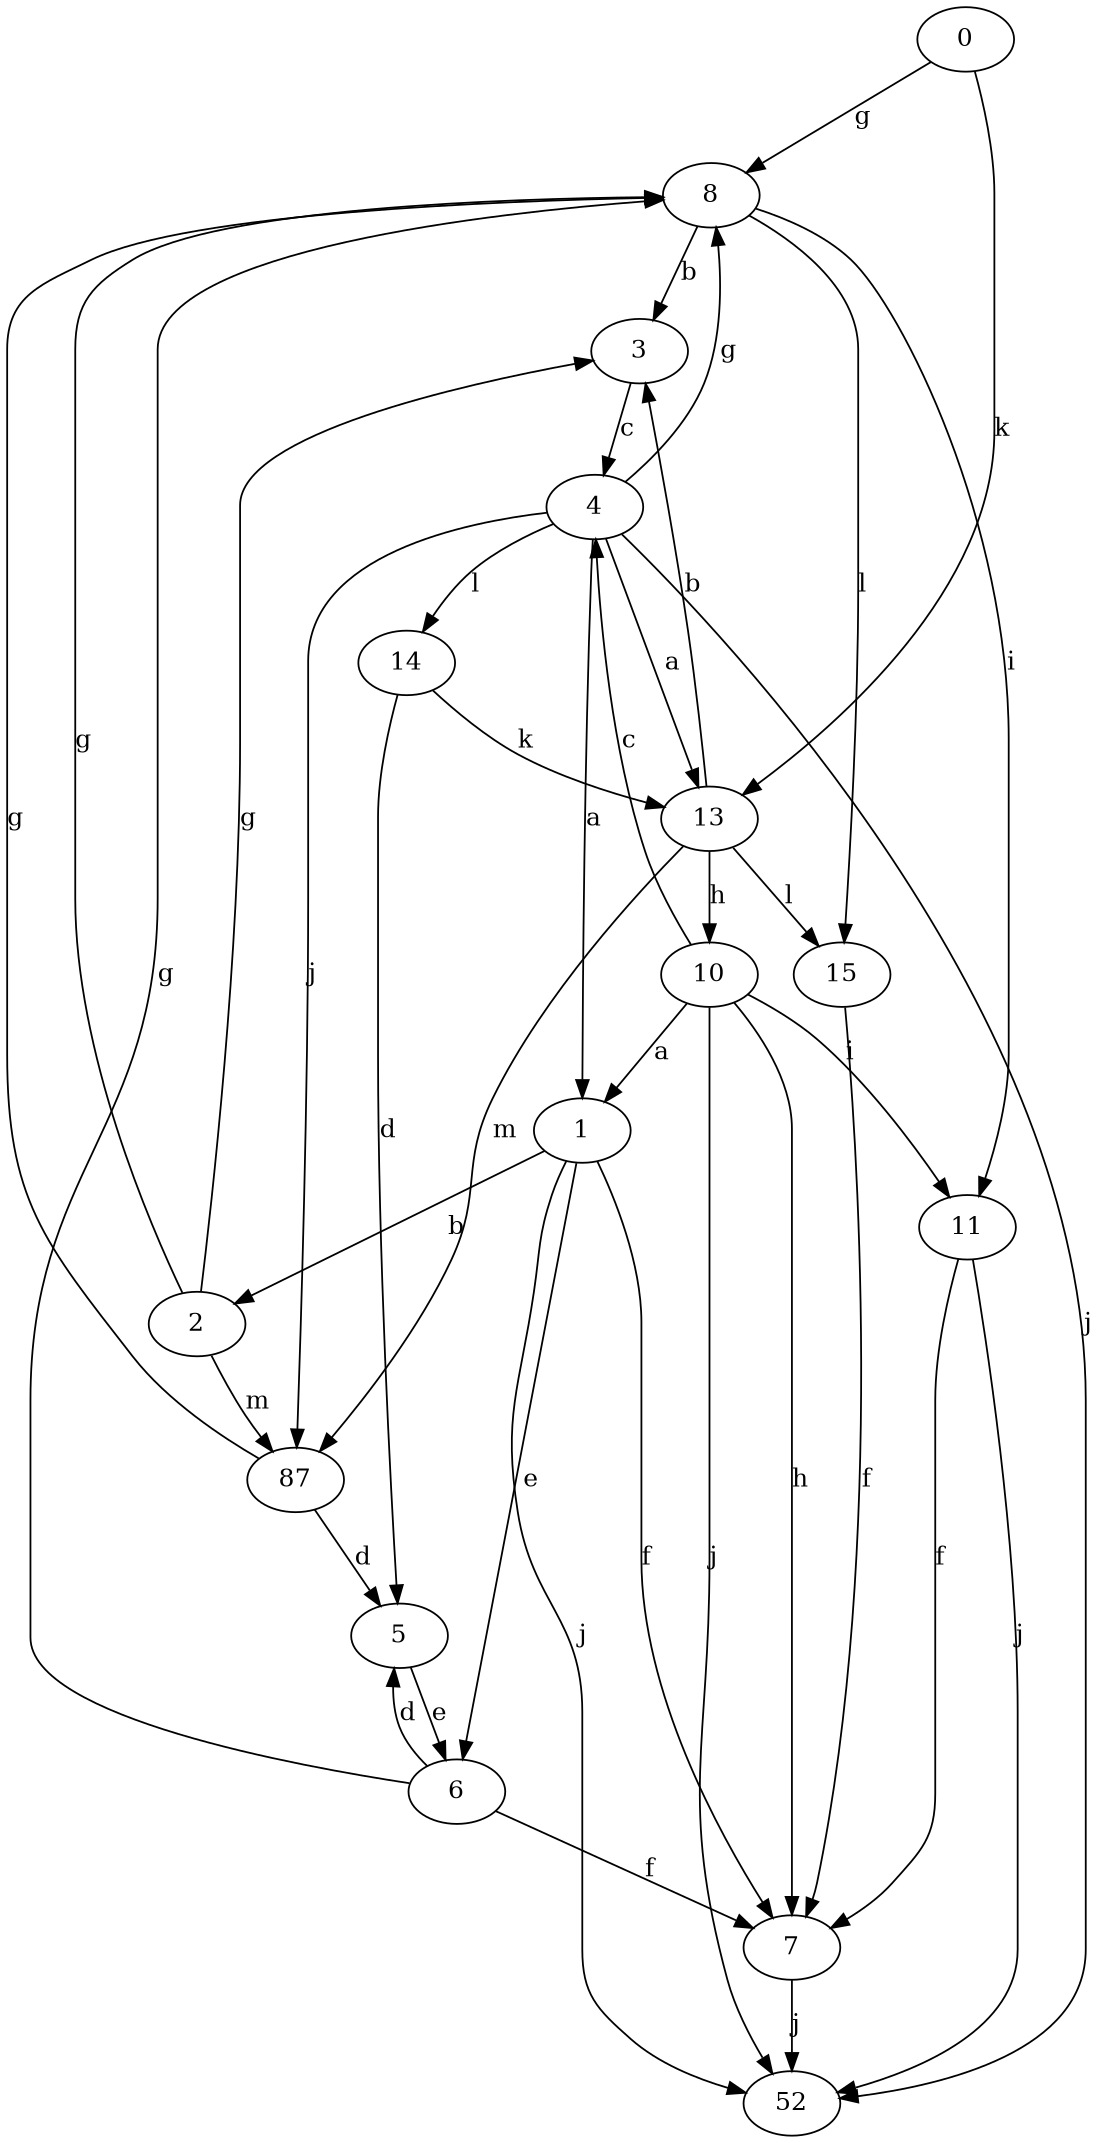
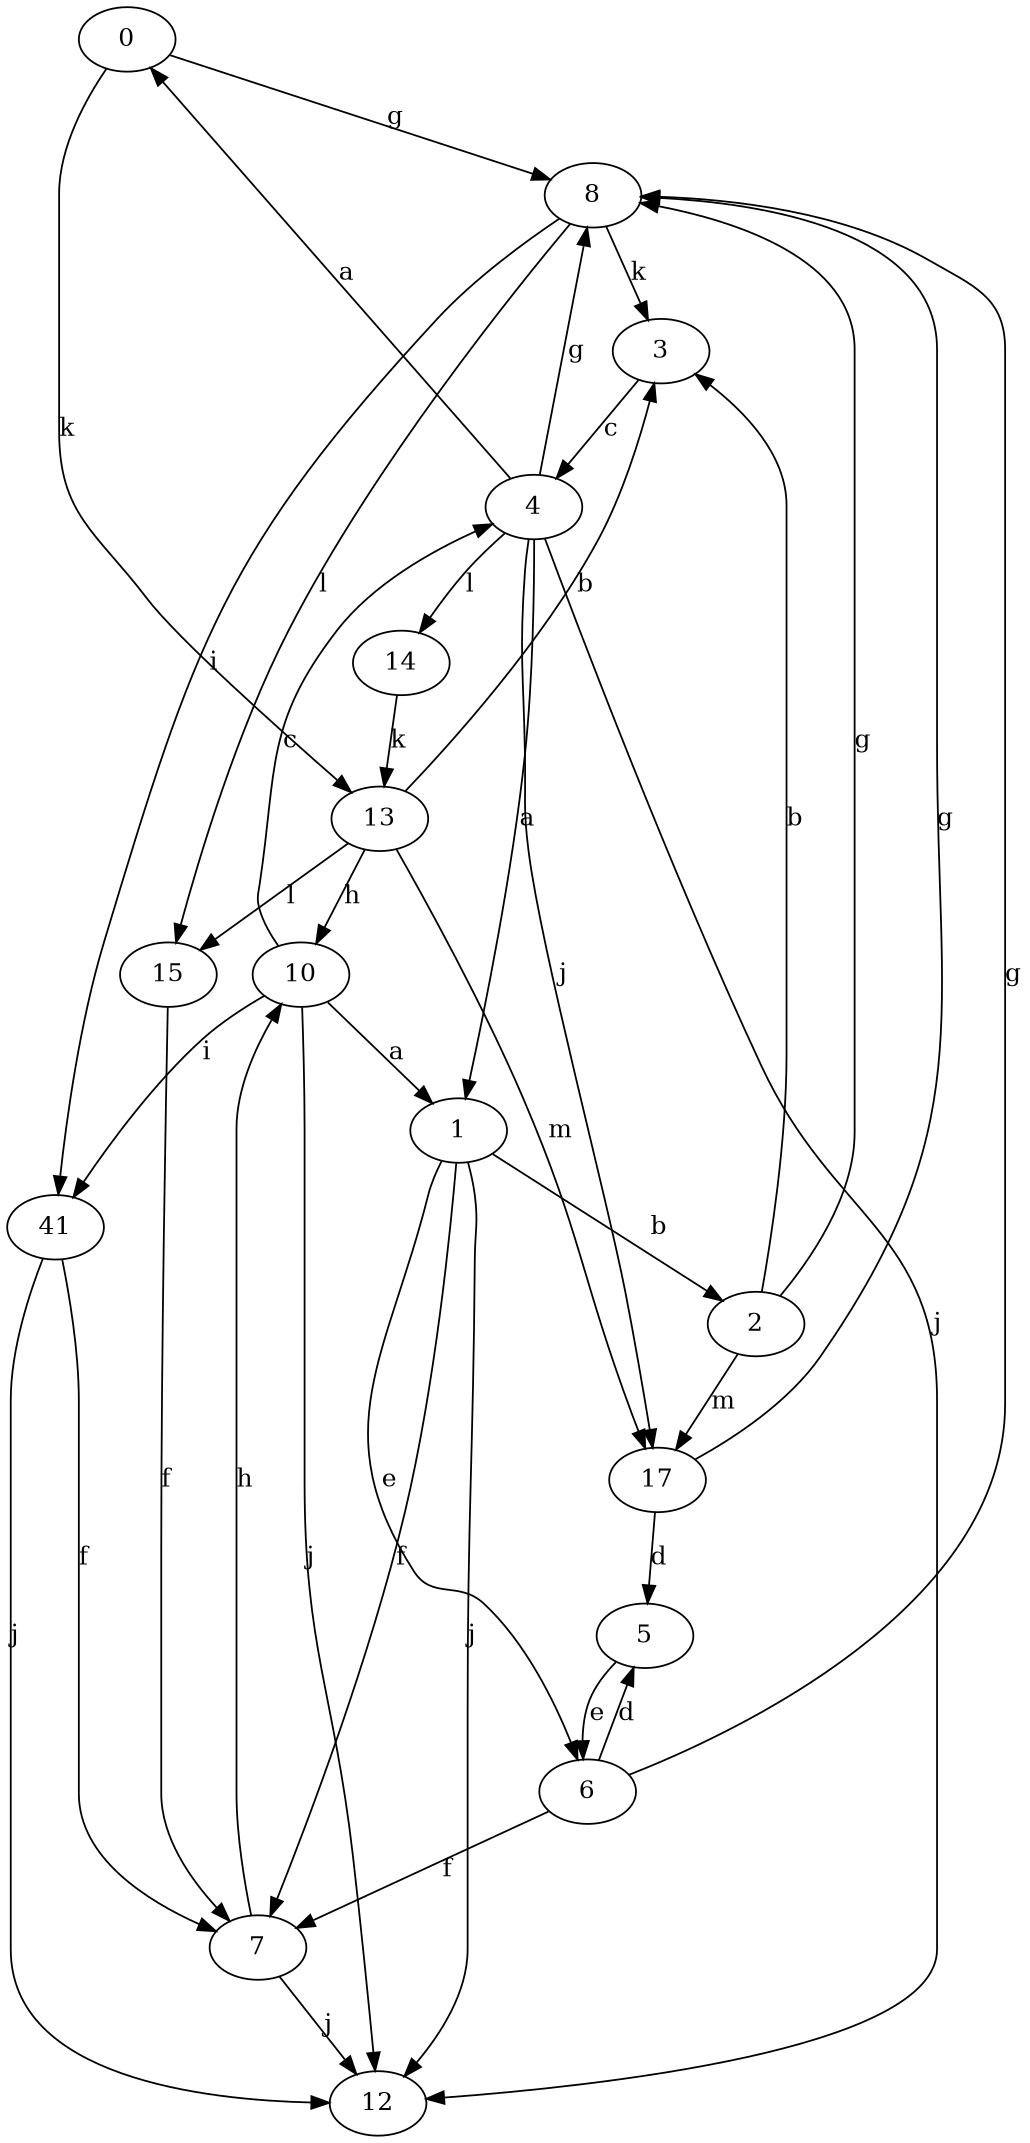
edge "8" -> "3": label "b" -> "k"
edge "4" -> "13": now "4" -> "0"
edge "2" -> "3": label "g" -> "b"
edge "14" -> "5": removed, label "d"
node "11": label "11" -> "41"
edge "10" -> "7": reversed
node "87": label "87" -> "17"
node "52": label "52" -> "12"
